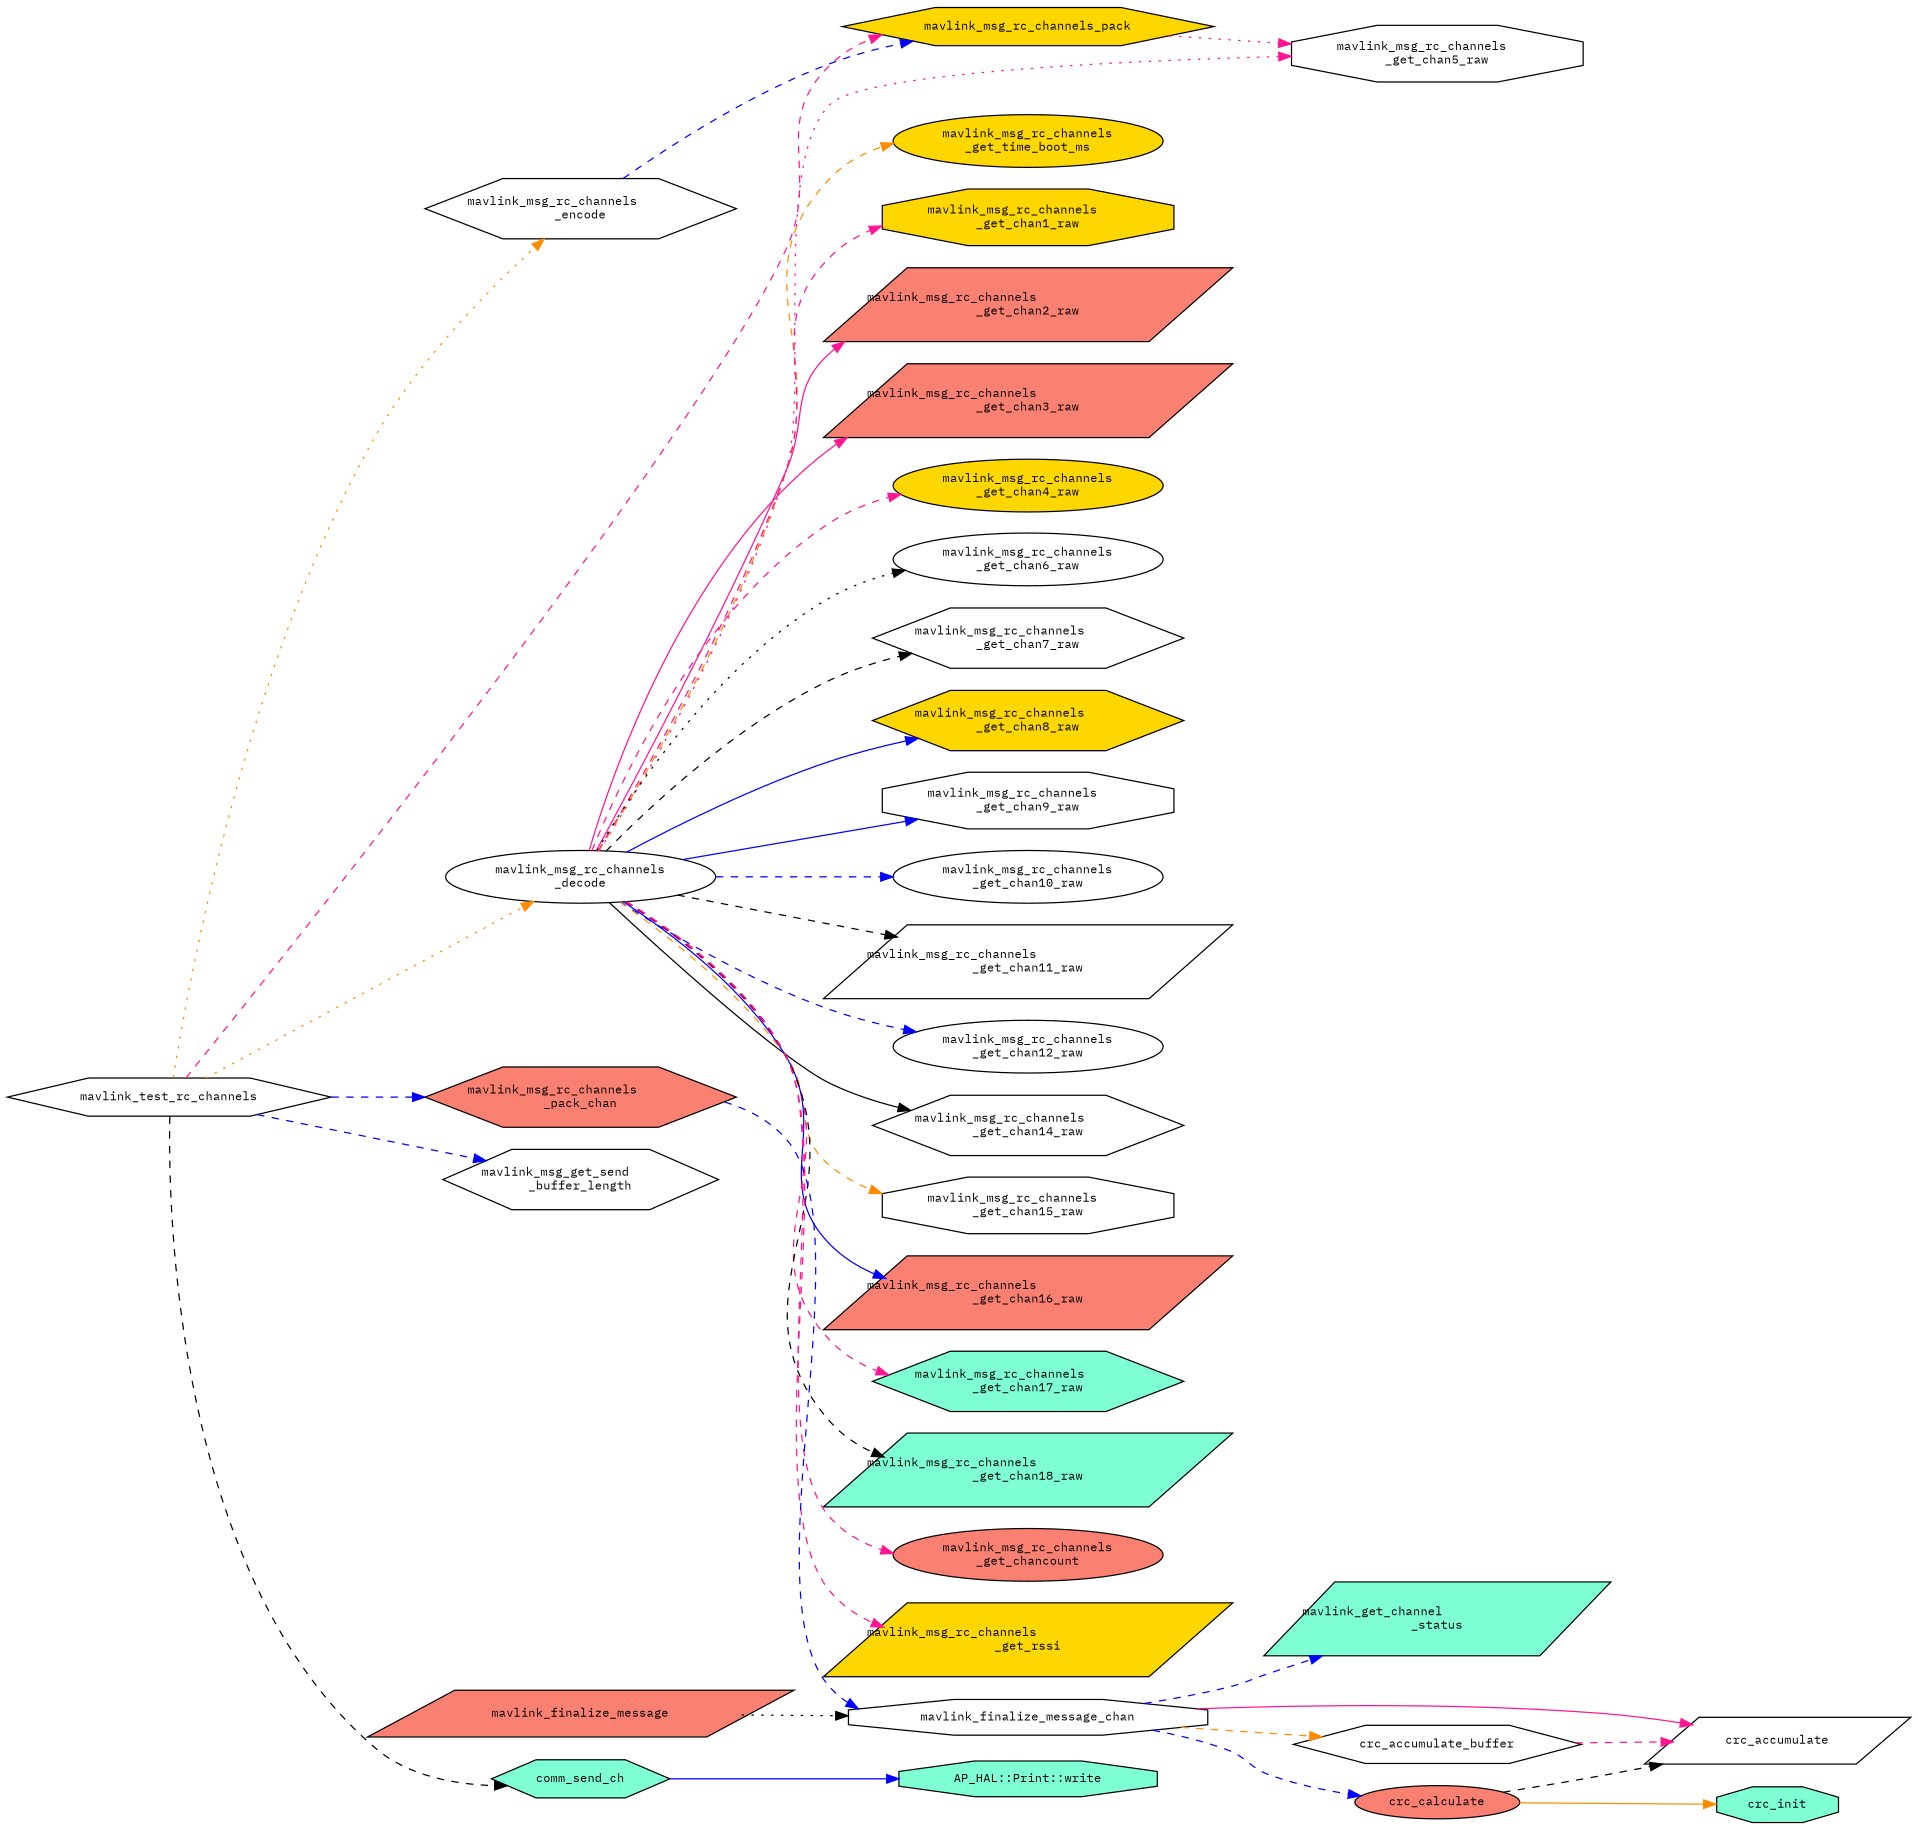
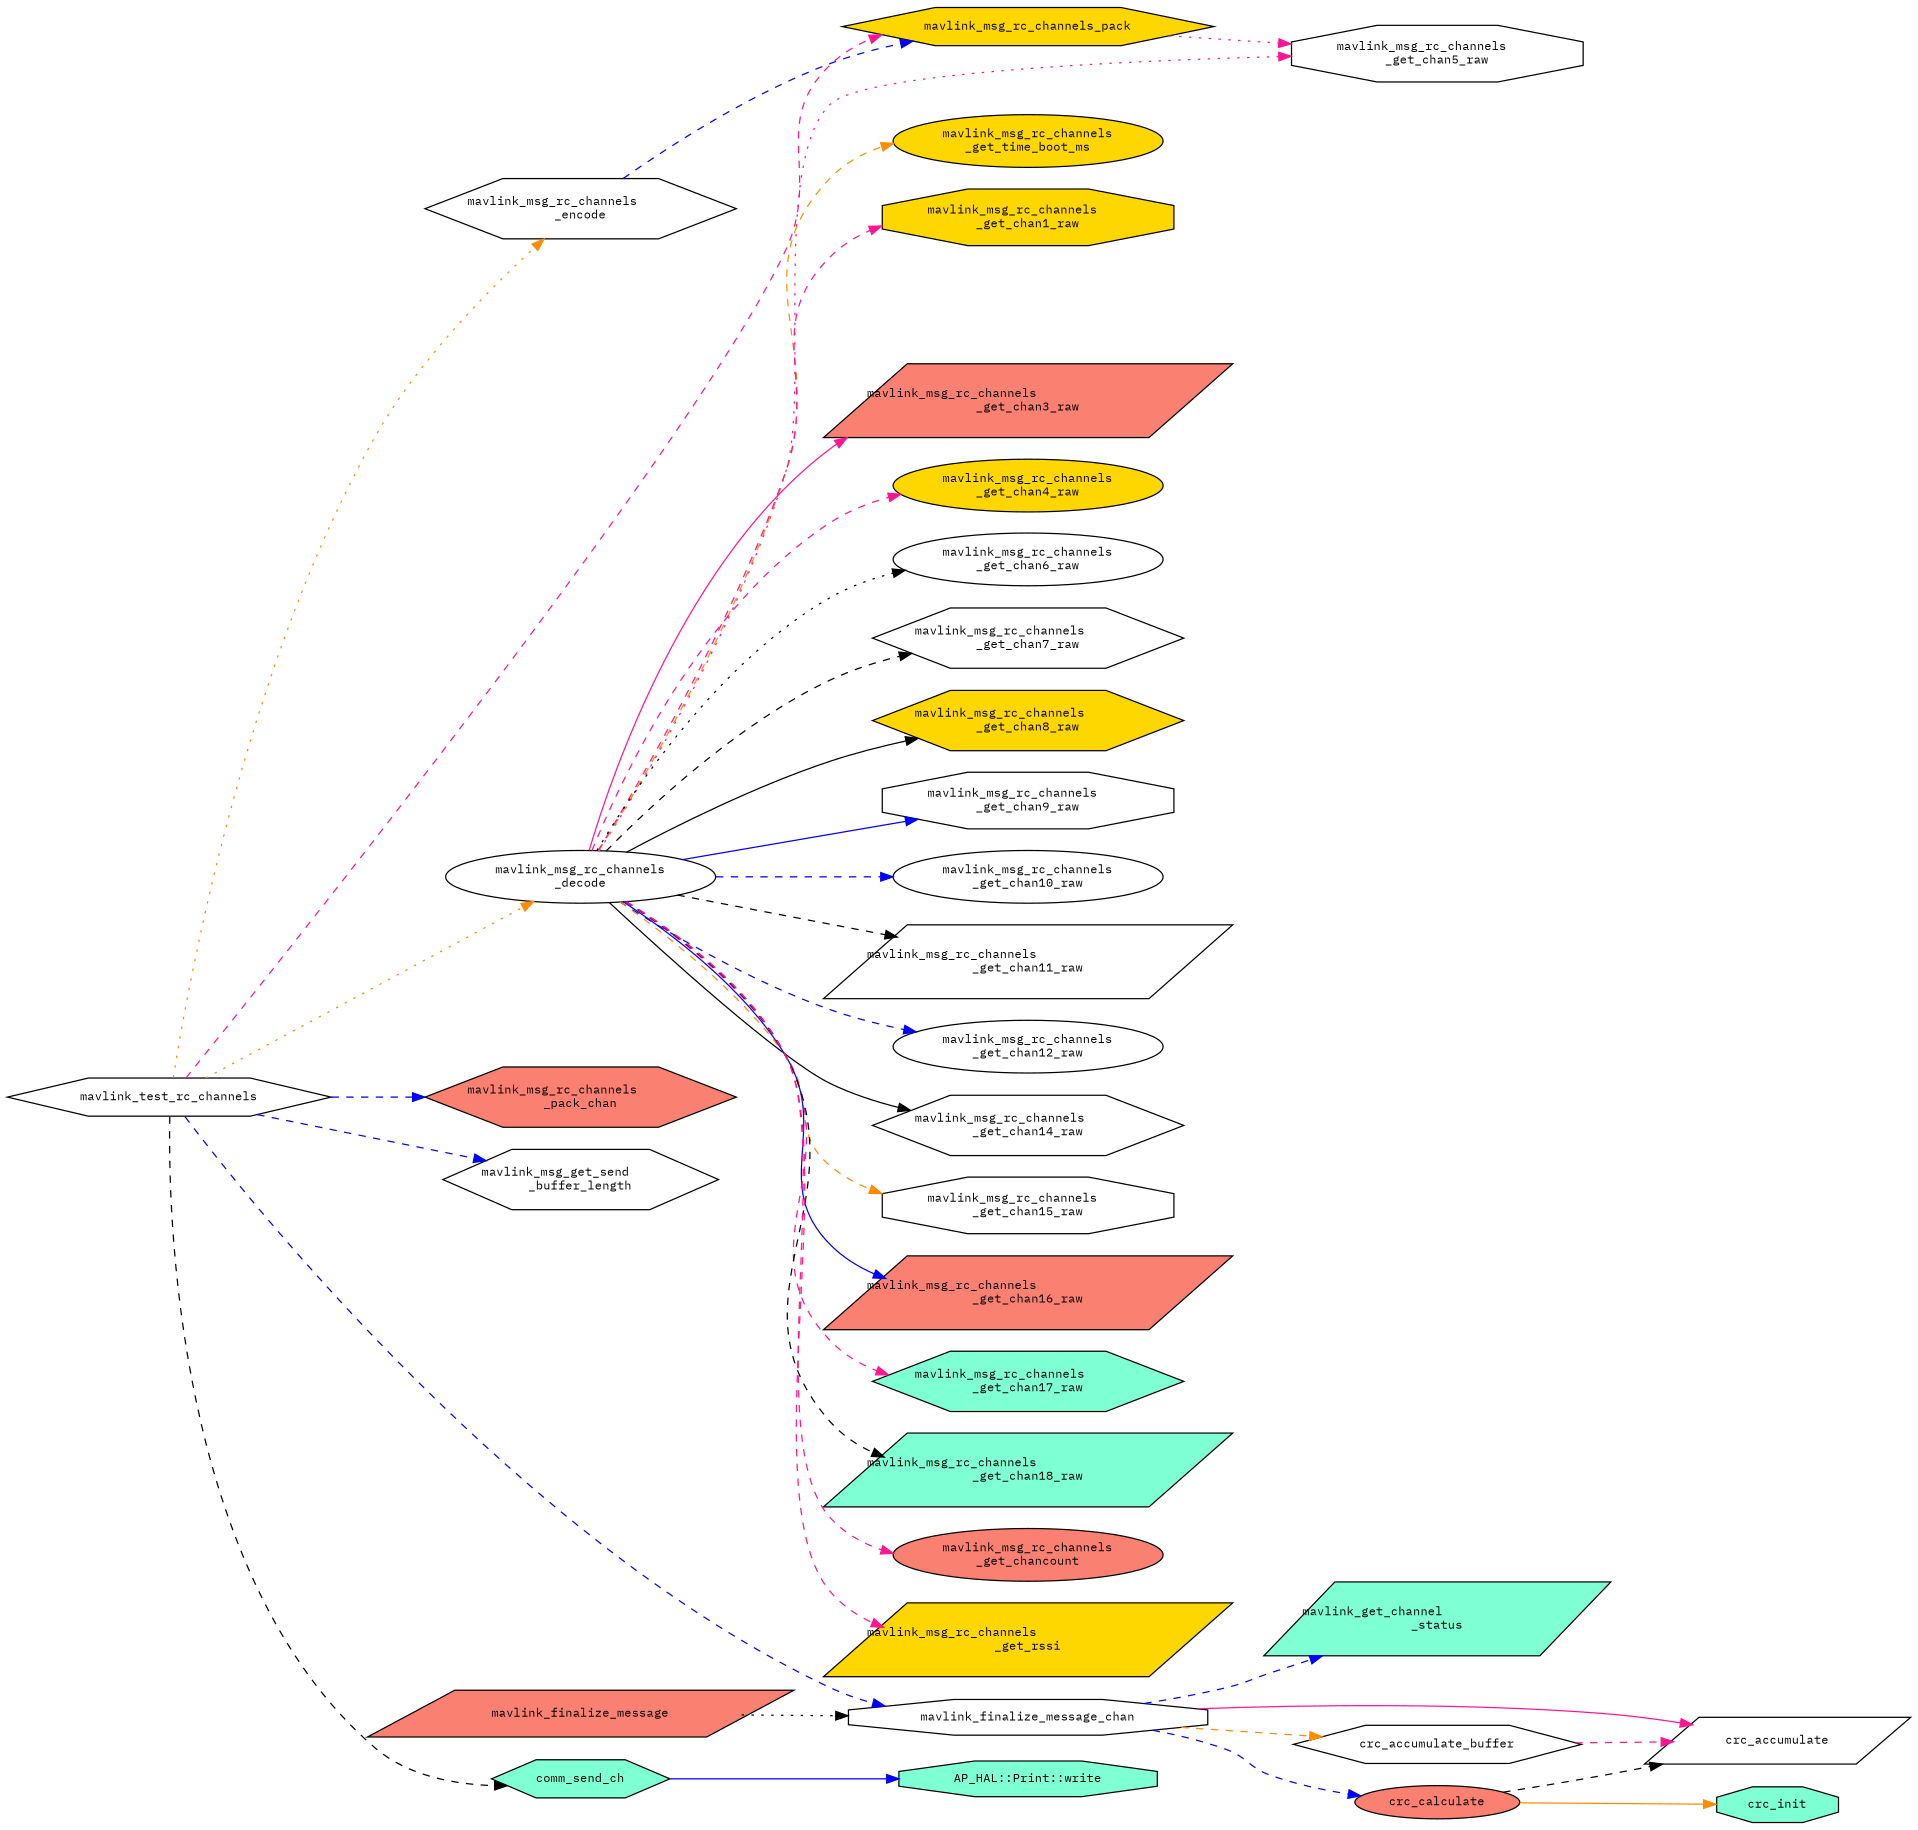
node "mavlink_msg_rc_channels _get_chan2_raw": removed
edge "mavlink_msg_rc_channels _decode" -> "mavlink_msg_rc_channels _get_chan8_raw": color blue -> black
edge "mavlink_msg_rc_channels _pack_chan" -> "mavlink_finalize_message_chan": now "mavlink_test_rc_channels" -> "mavlink_finalize_message_chan"
